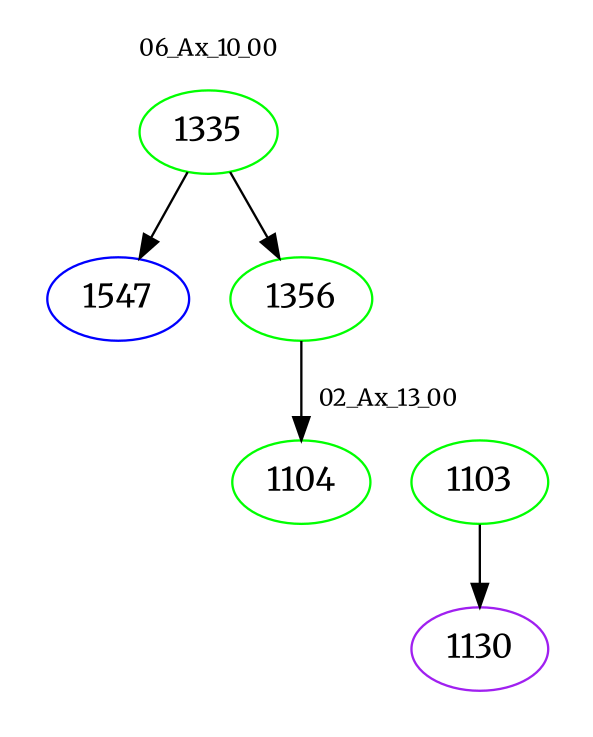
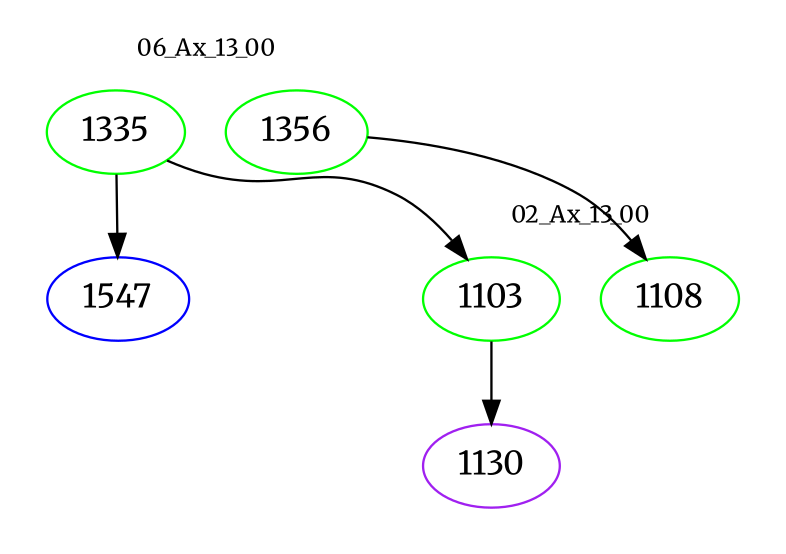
cluster "06_Ax_10_00": label "06_Ax_10_00" -> "06_Ax_13_00"
edge "1335" -> "1356": now "1335" -> "1103"
node "1104": label "1104" -> "1108"
